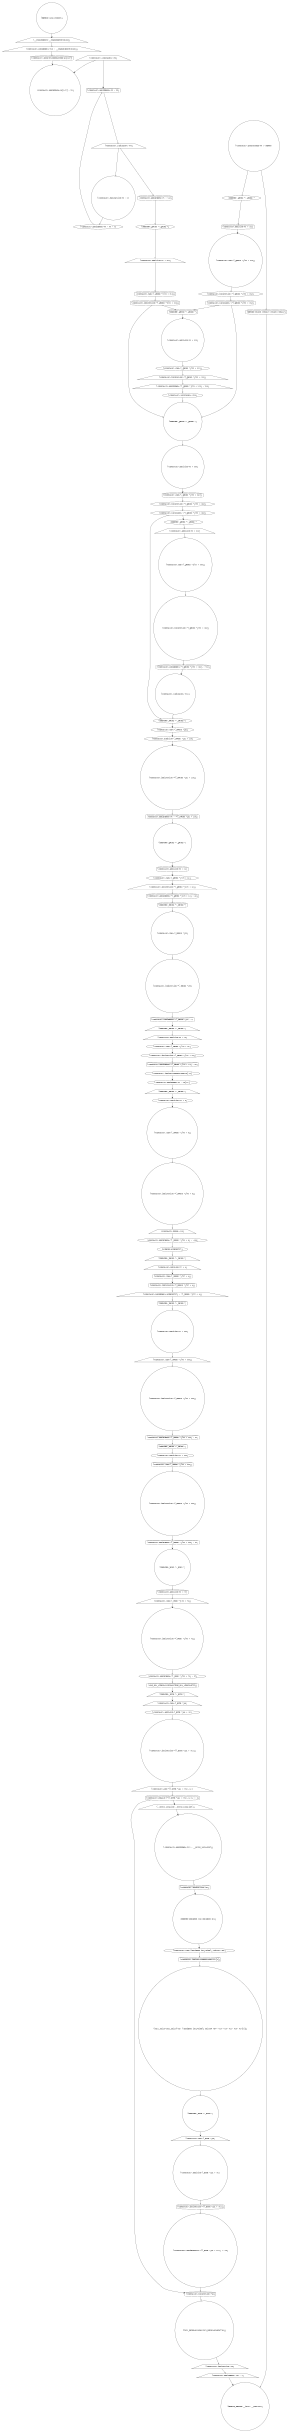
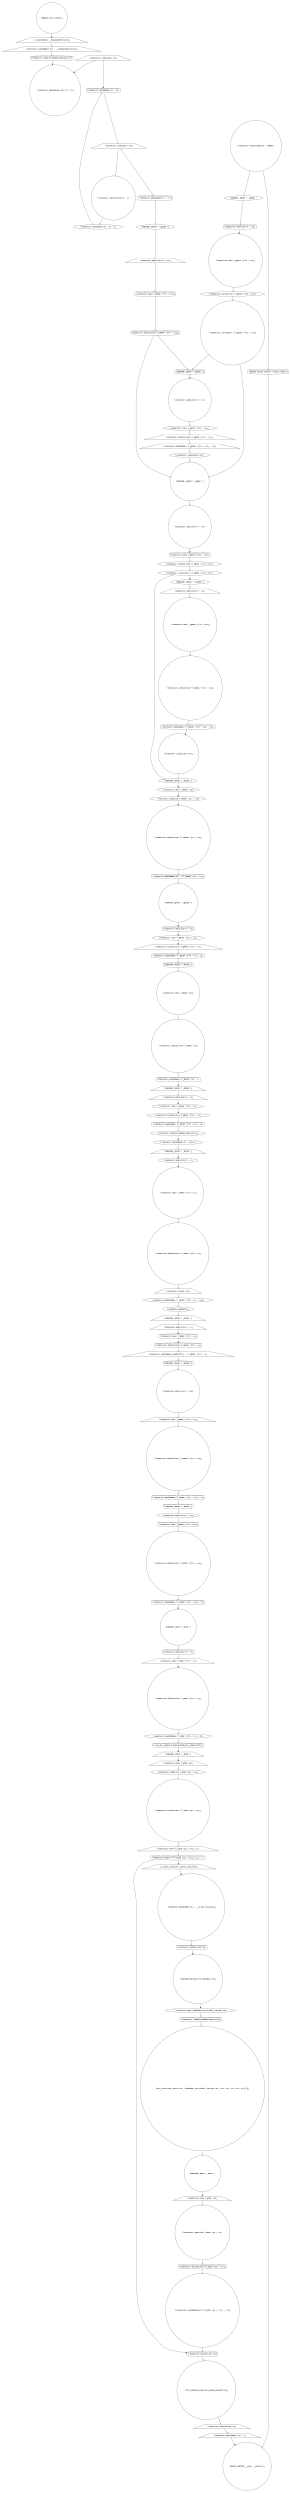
node "(<operator>.logicalNot,!*(_QWORD *)(v3 + 352))": shape cylinder -> circle
